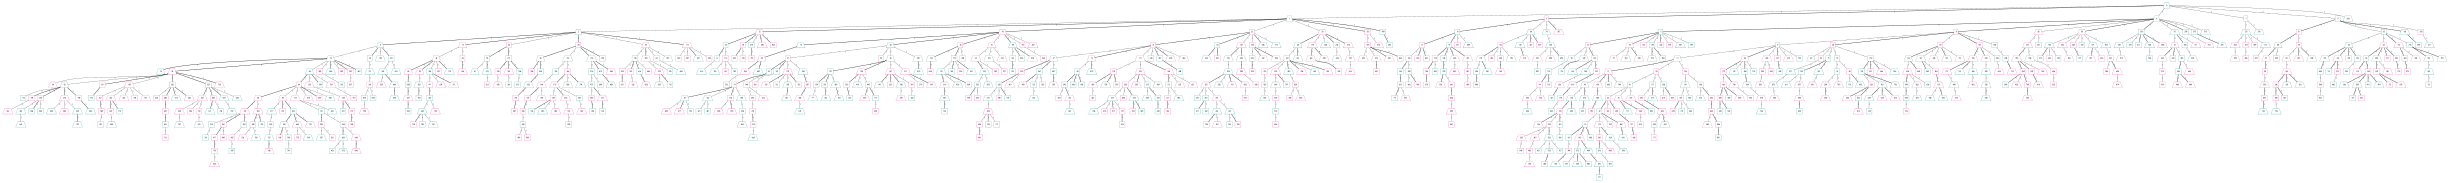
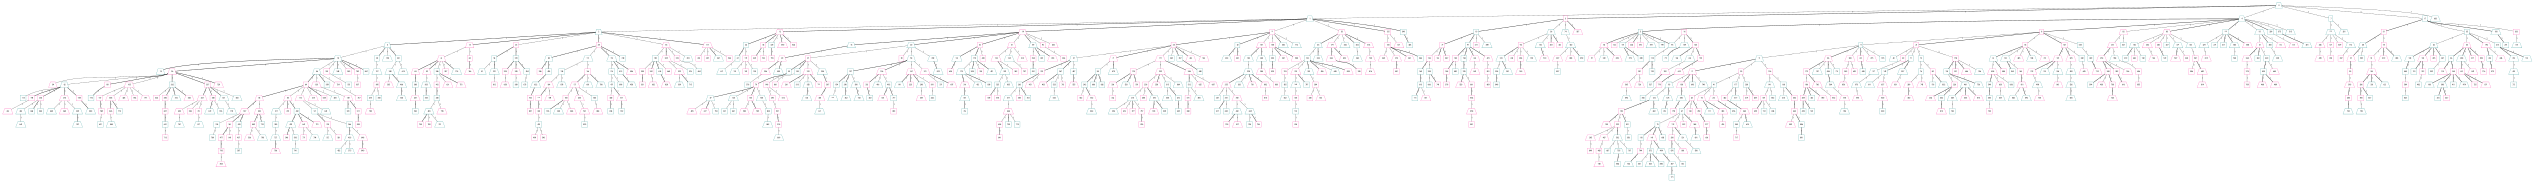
edge "5" -- "16": now "5" -- "95"
node "694": shape trapezium -> box
node "878": added
node "728": shape box -> trapezium
